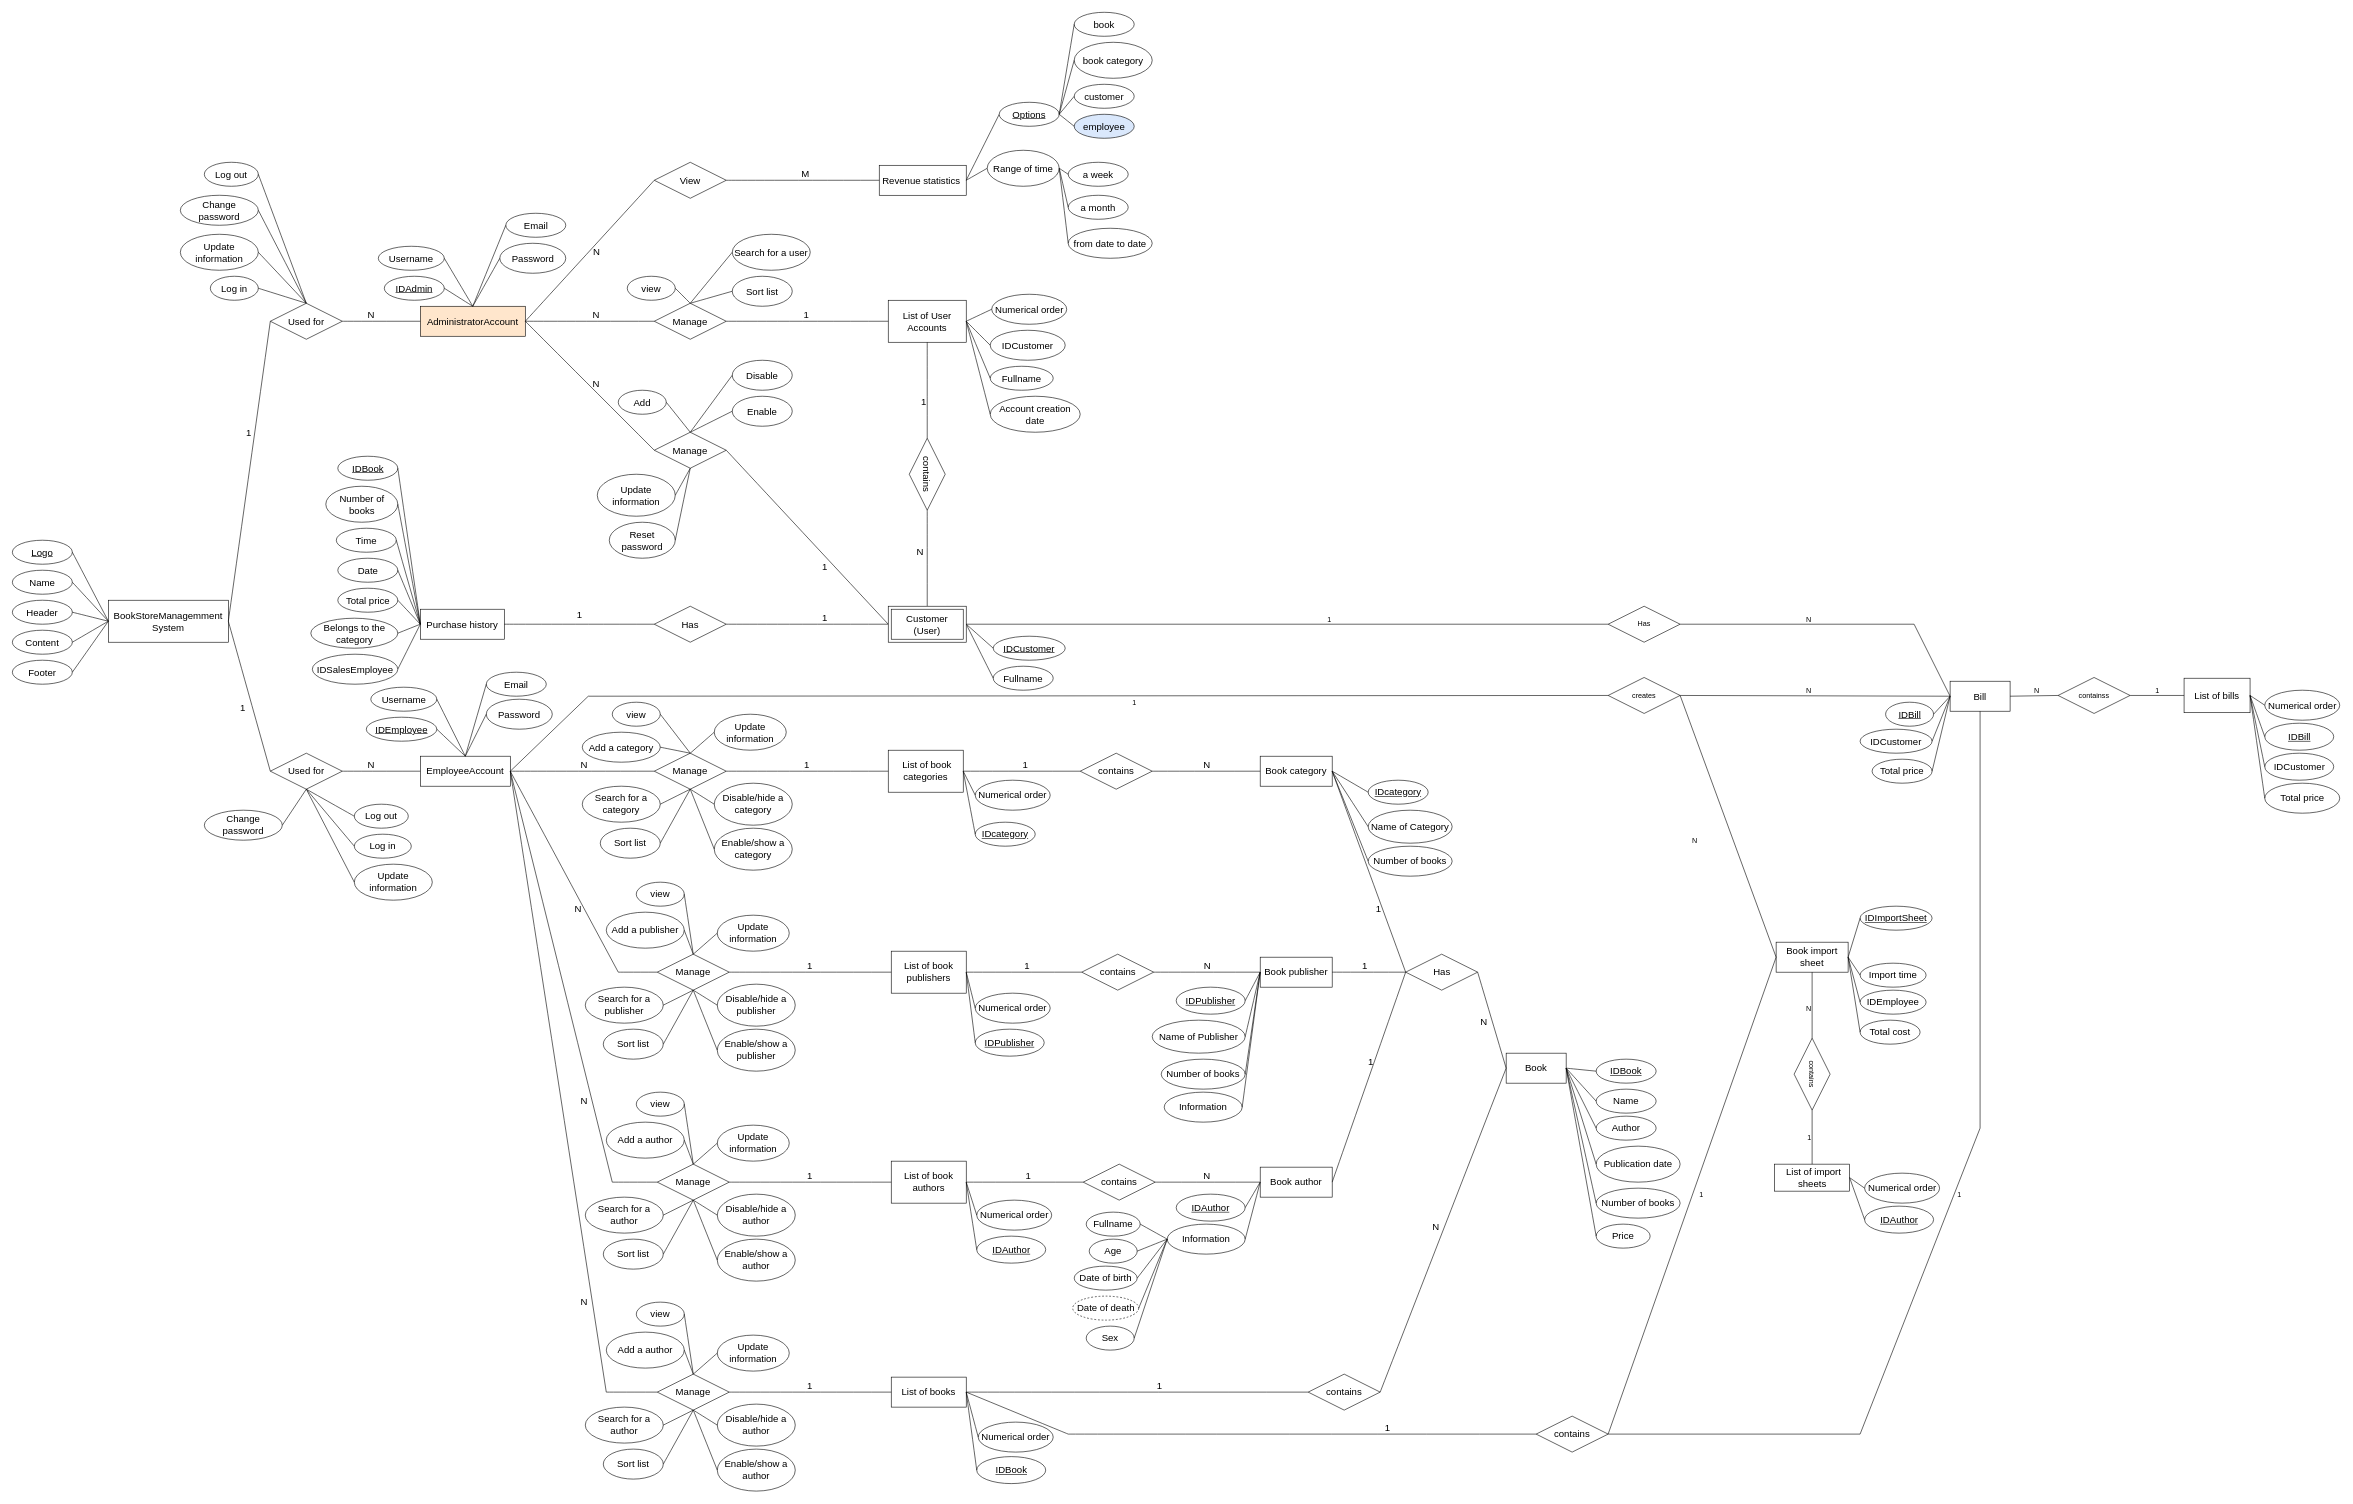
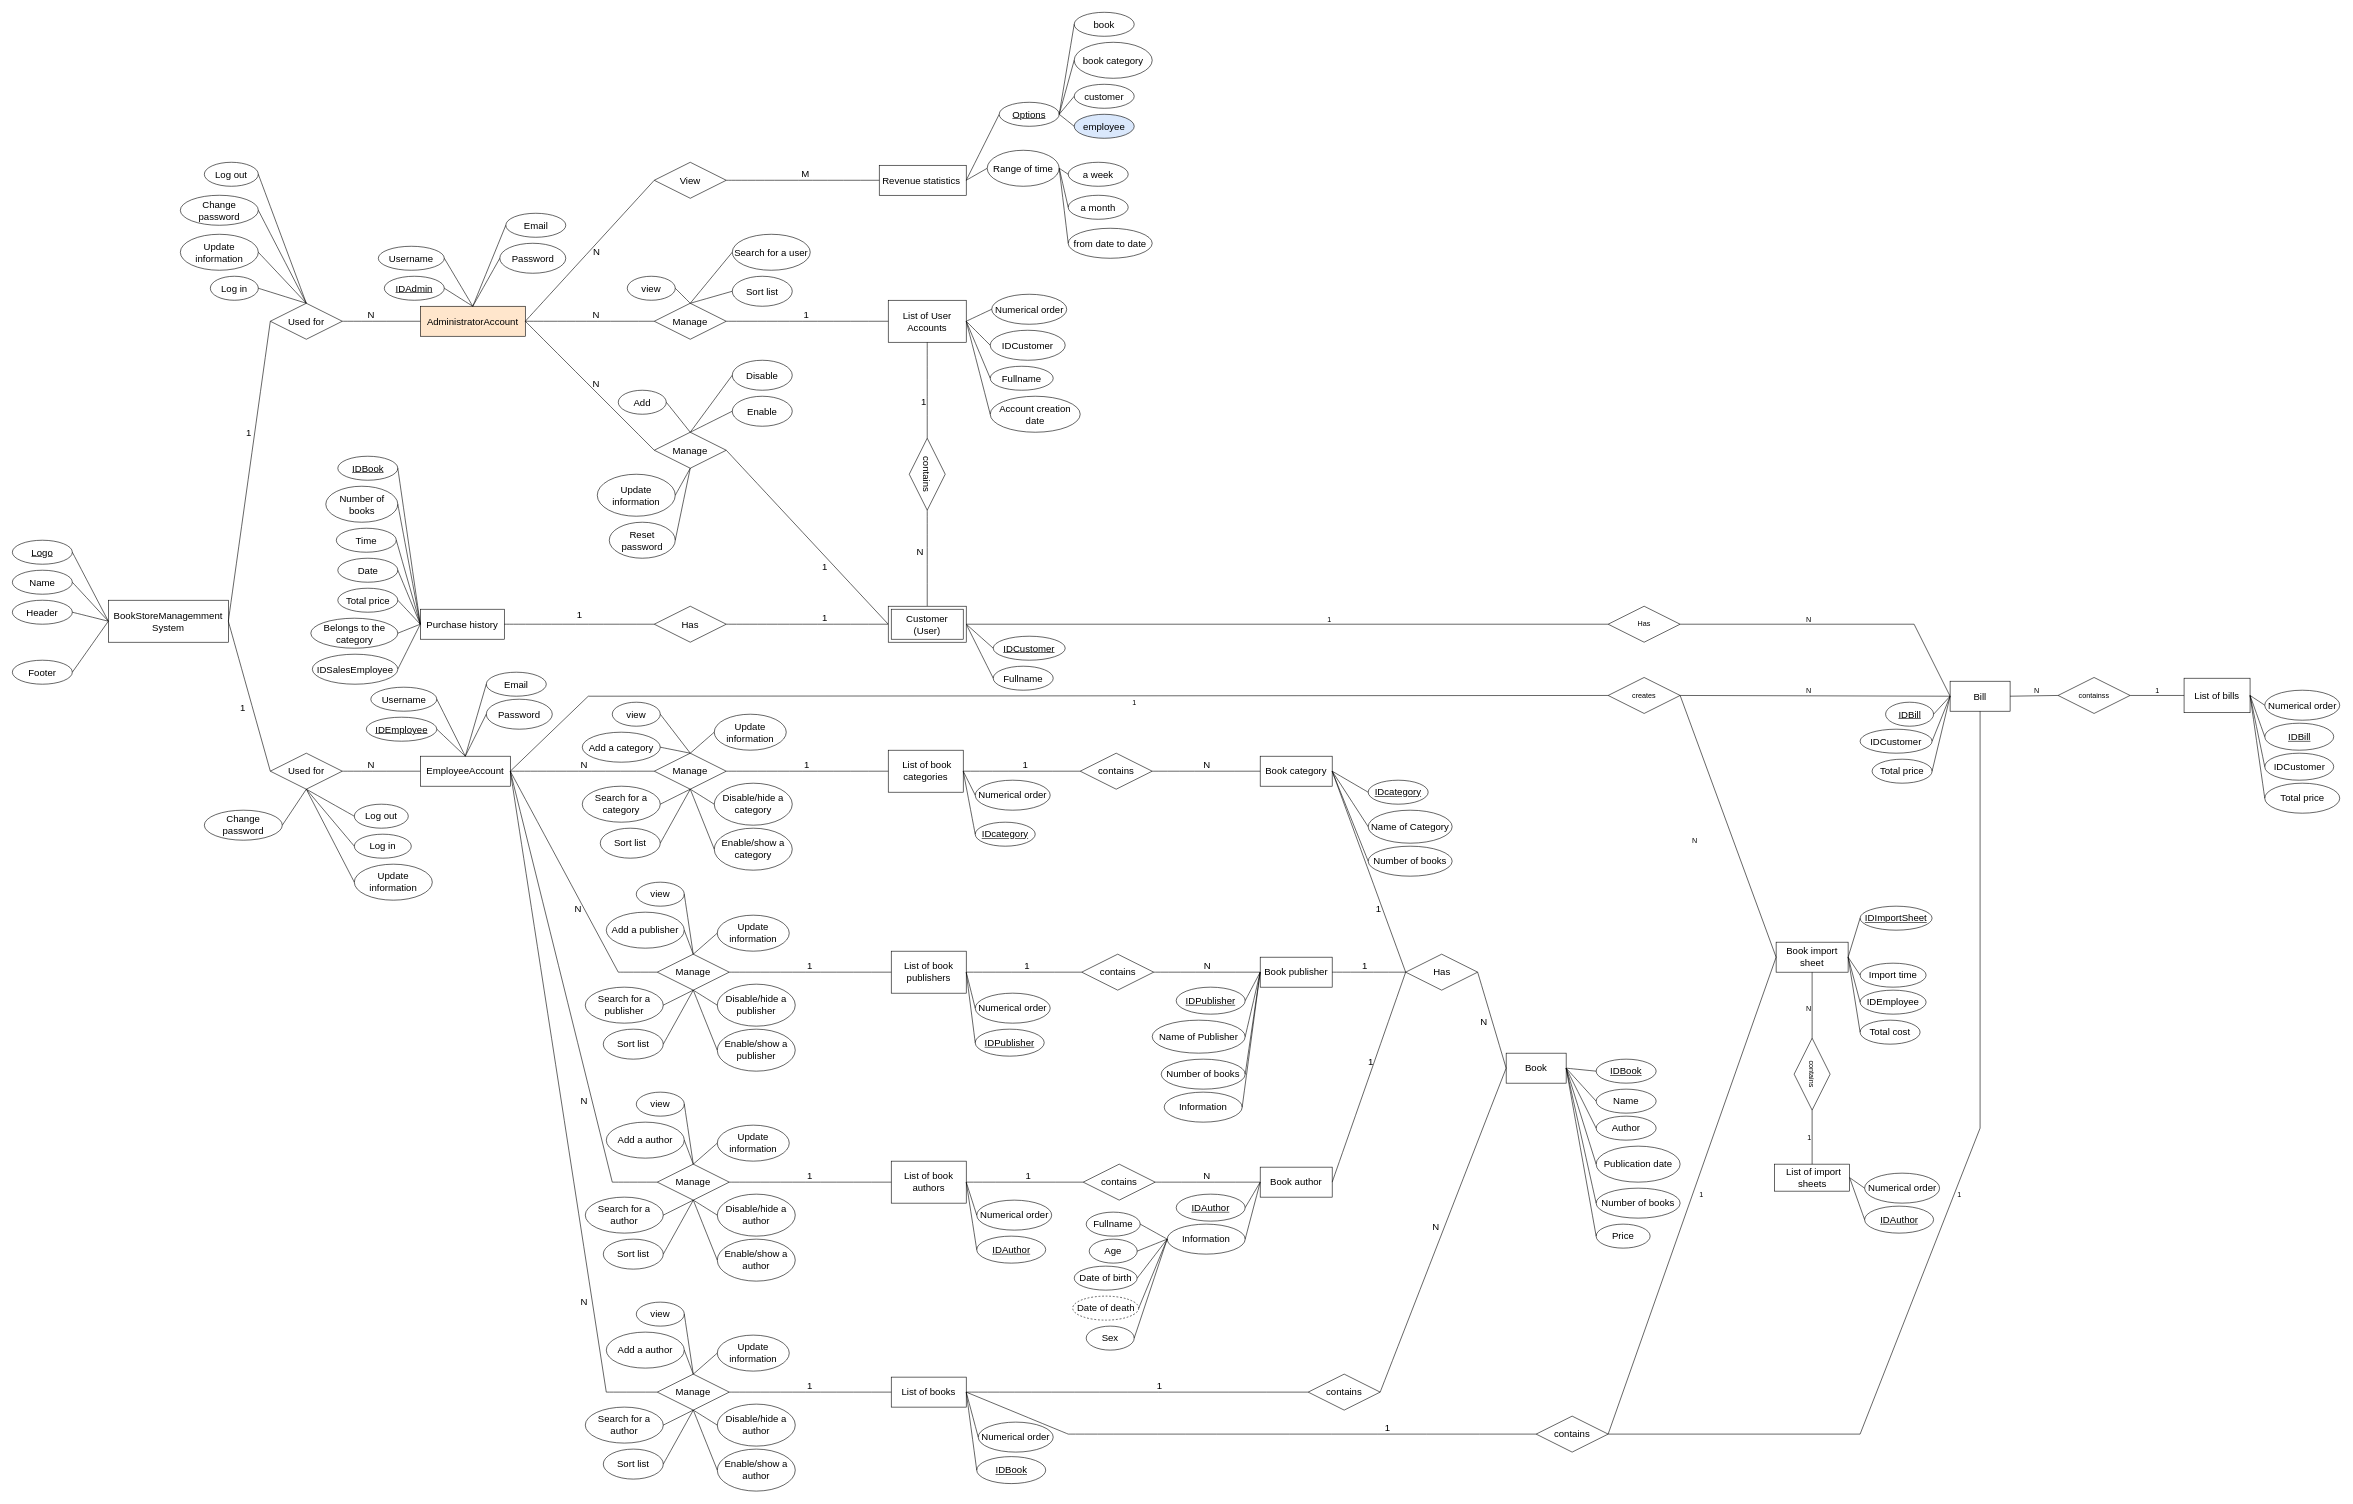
edge "BookStoreManagemment System" -- "Content": removed
node "Content": removed
